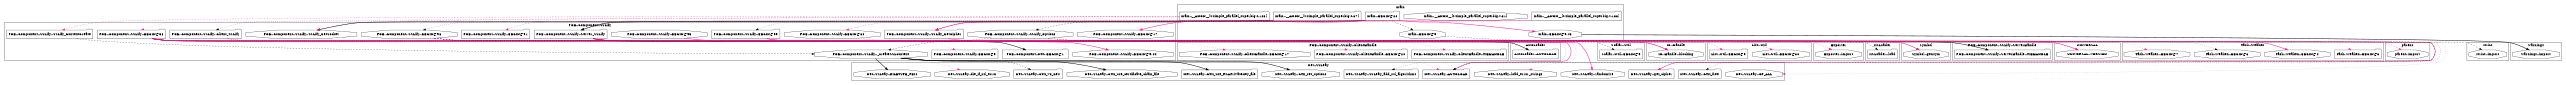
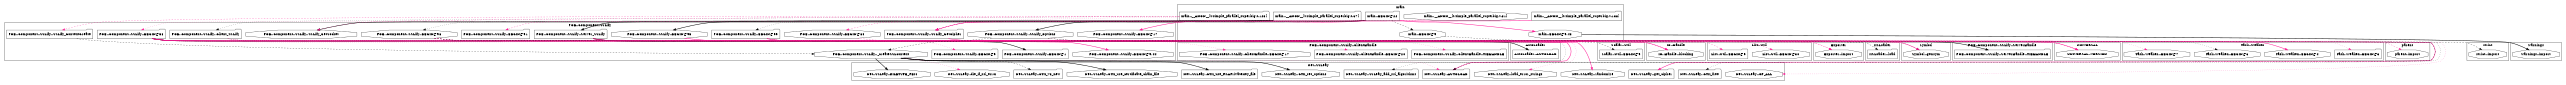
edge "main::__ANON__[t/simple_parallel_superbig.t:67]" -> "POE::Component::SSLify::Server_SSLify": style dotted -> bold
edge "main::BEGIN@22" -> "POE::Component::SSLify::Server_SSLify": now "main::BEGIN@22" -> "POE::Component::SSLify::BEGIN@95"
edge "main::__ANON__[t/simple_parallel_superbig.t:67]" -> "POE::Component::SSLify::SSLify_Options": style dashed -> bold
edge "POE::Component::SSLify::BEGIN@98" -> "IO::Handle::blocking": now "POE::Component::SSLify::BEGIN@98" -> "Exporter::import"
node "POE::Component::Net::BEGIN@1": label "POE::Component::Net::BEGIN@1" -> "POE::Component::SSLify::BEGIN@1"
